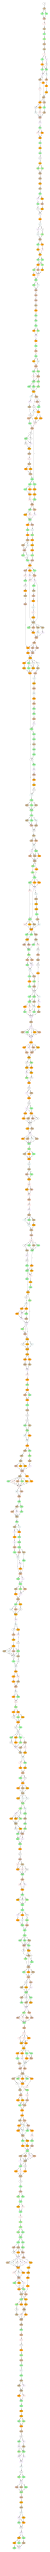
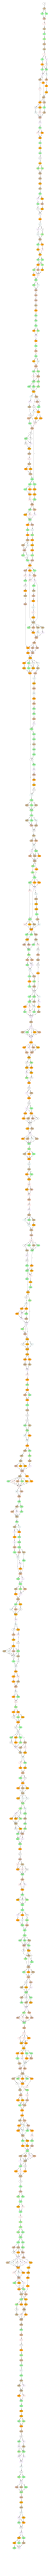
node "S385": fillcolor tan -> orange
